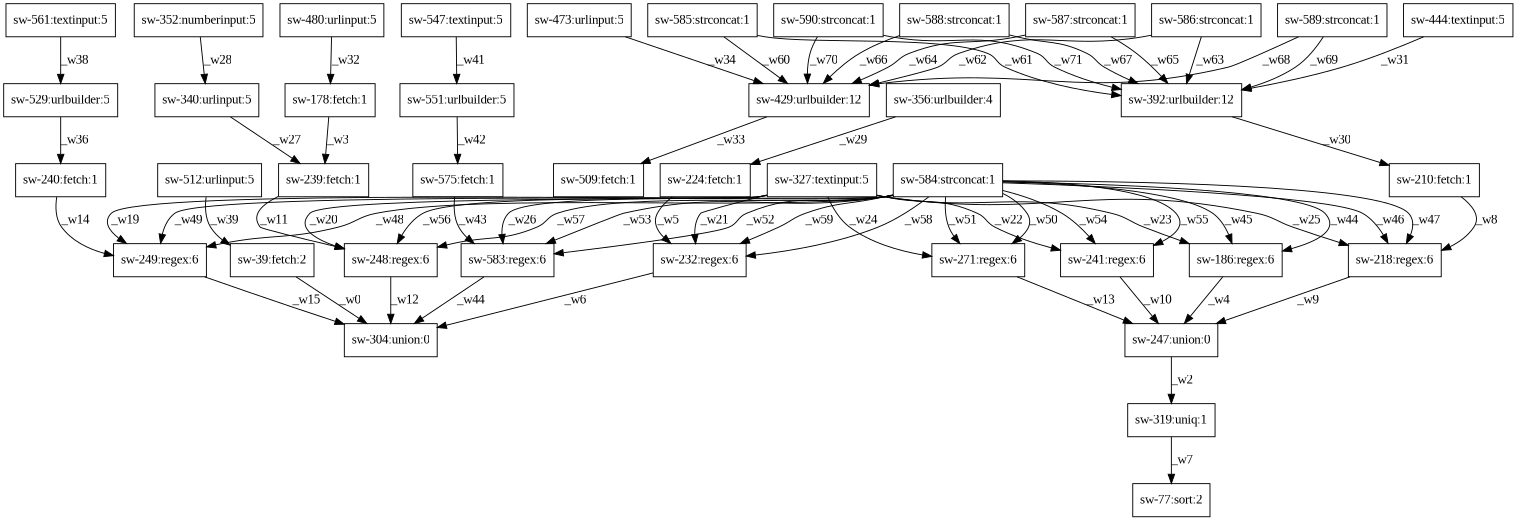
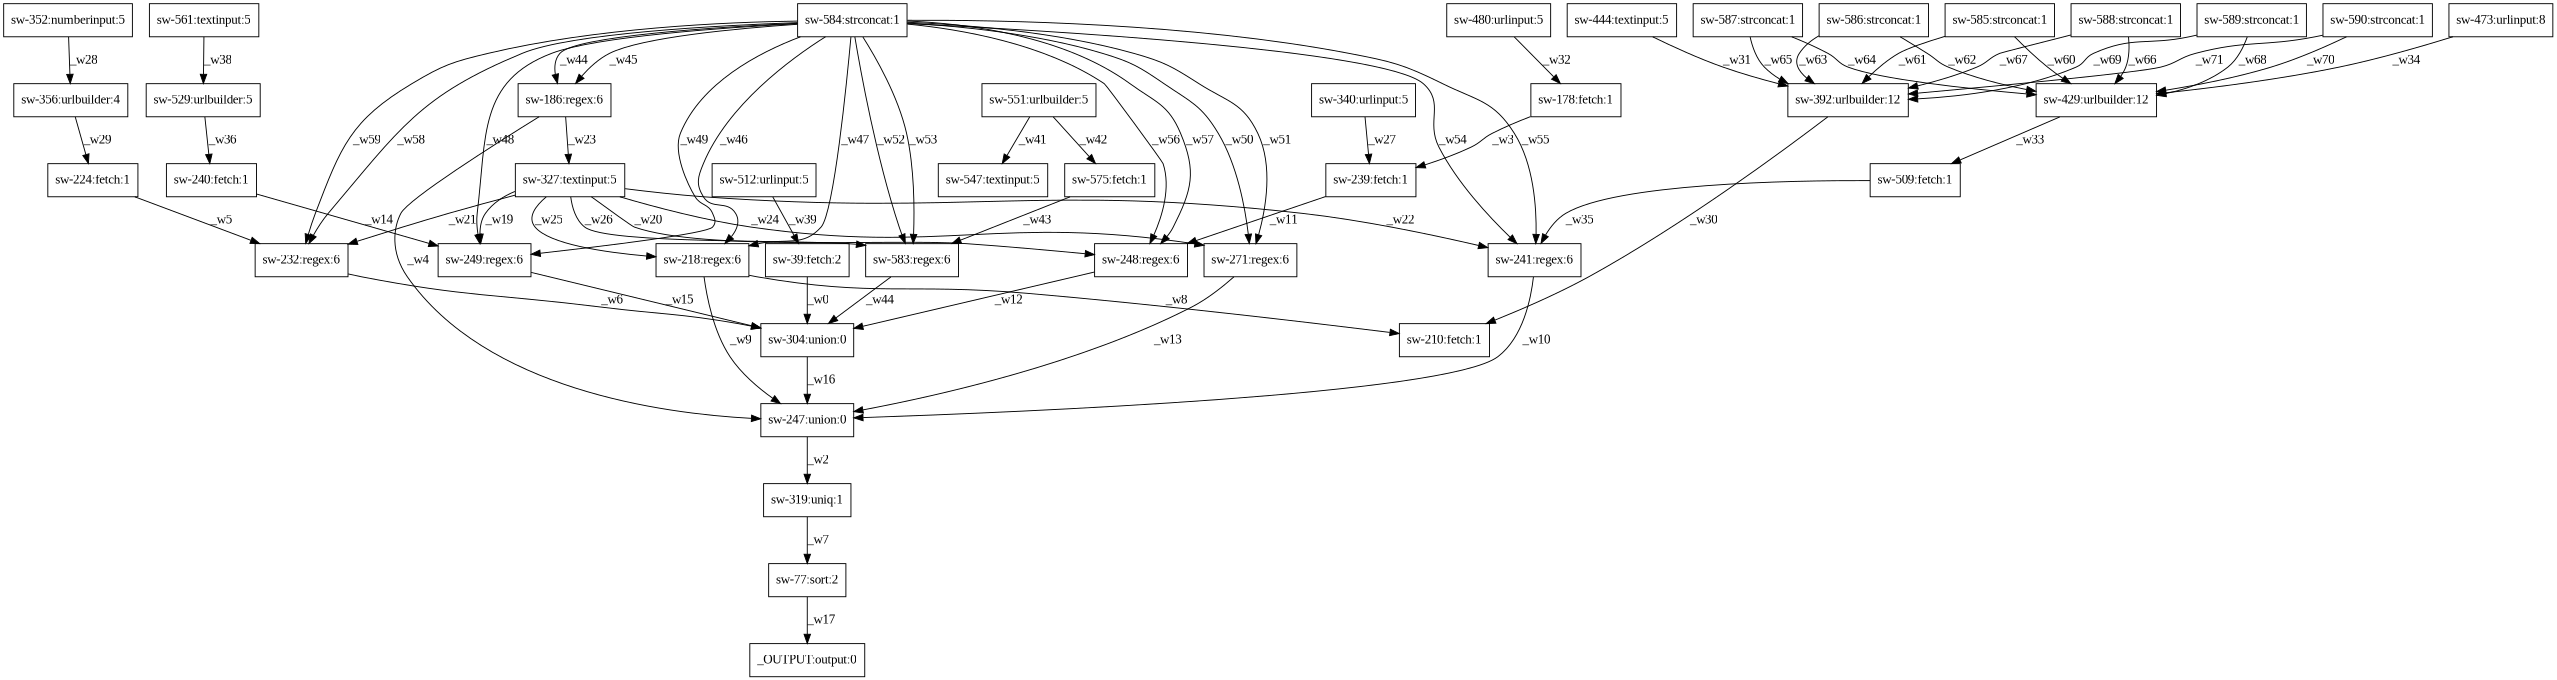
node "sw-473:urlinput:5": label "sw-473:urlinput:5" -> "sw-473:urlinput:8"
edge "sw-352:numberinput:5" -> "sw-340:urlinput:5": now "sw-352:numberinput:5" -> "sw-356:urlbuilder:4"
edge "sw-547:textinput:5" -> "sw-551:urlbuilder:5": reversed
edge "sw-509:fetch:1" -> "sw-241:regex:6": added, label "_w35"
edge "sw-327:textinput:5" -> "sw-186:regex:6": reversed
edge "sw-210:fetch:1" -> "sw-218:regex:6": reversed
edge "sw-304:union:0" -> "sw-247:union:0": added, label "_w16"
node "_OUTPUT:output:0": added
